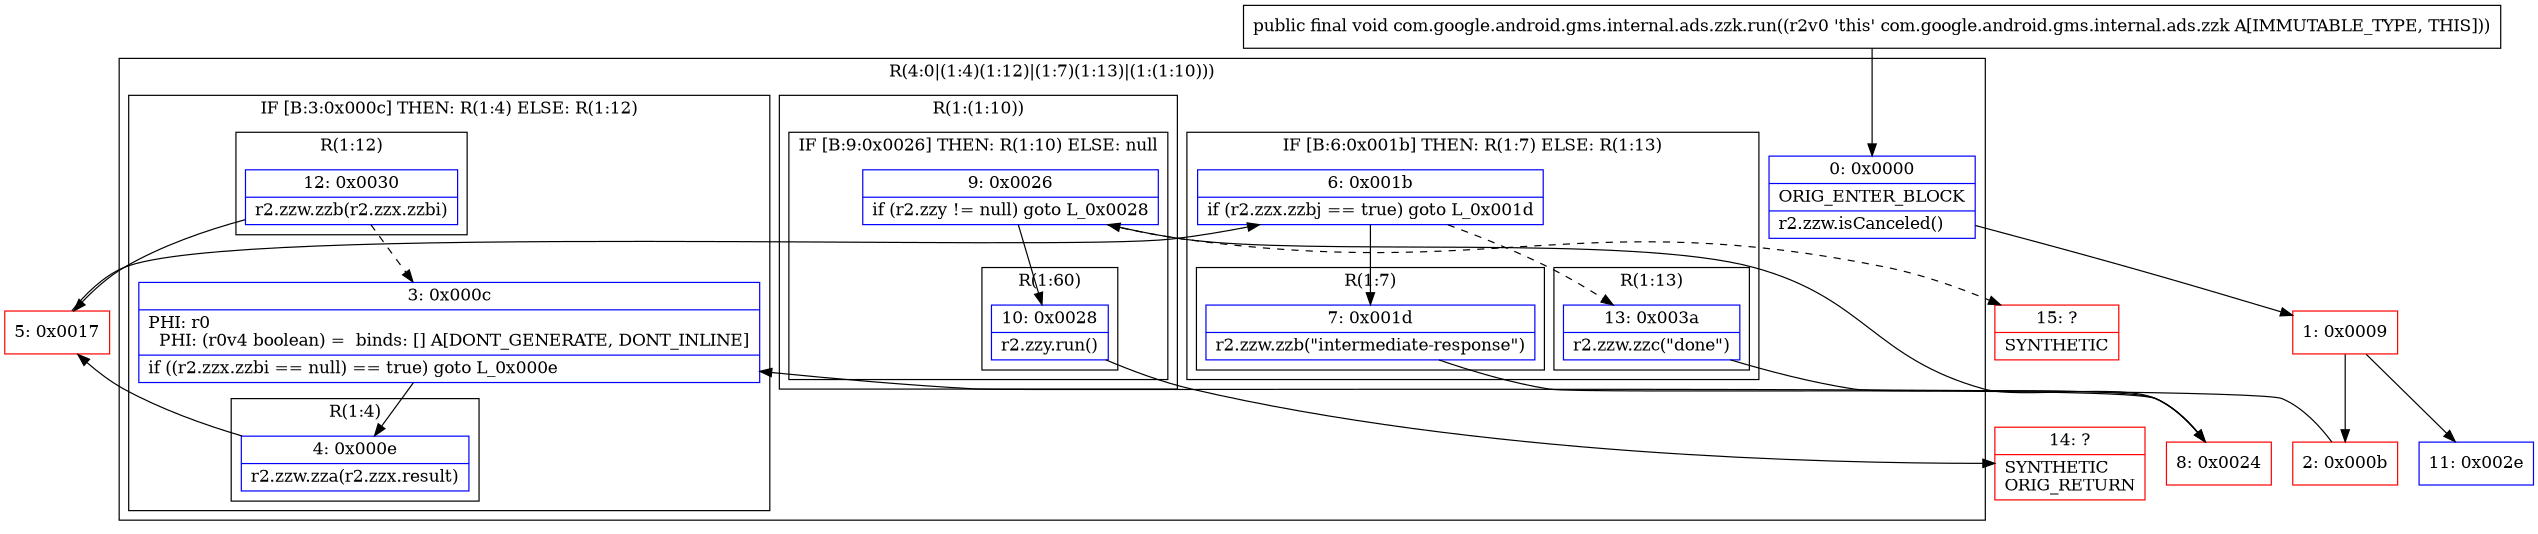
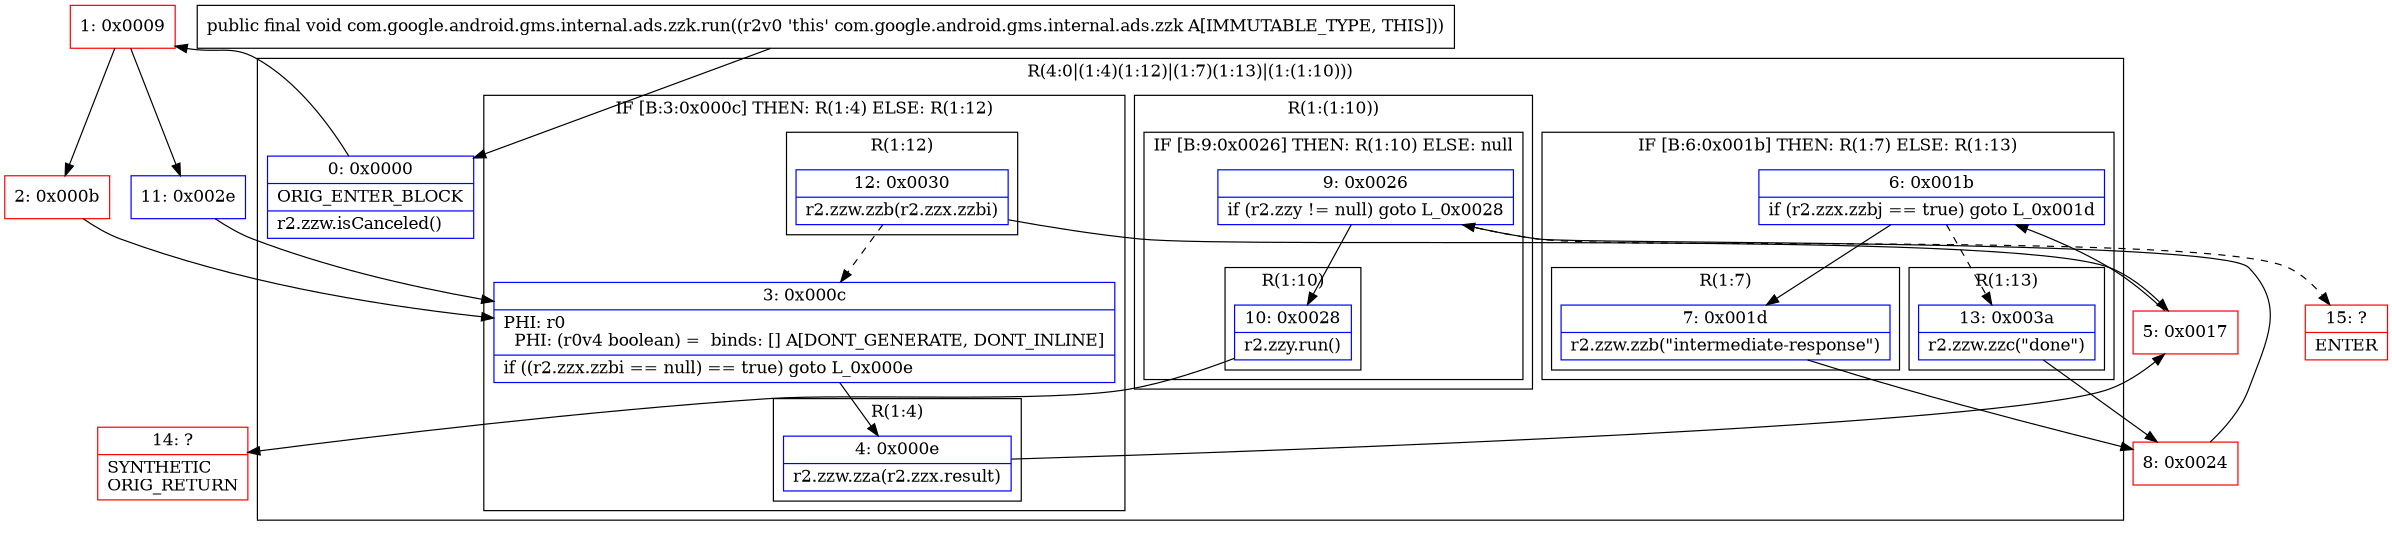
edge "11: 0x002e" -> "3: 0x000c": added
cluster "R(1:60)": label "R(1:60)" -> "R(1:10)"
node "15: ?": text "SYNTHETIC" -> "ENTER"
